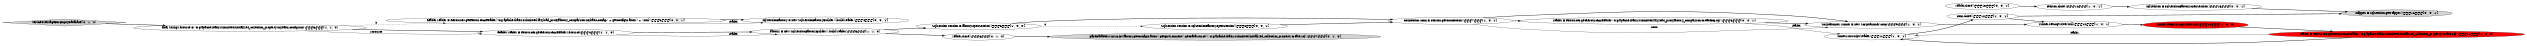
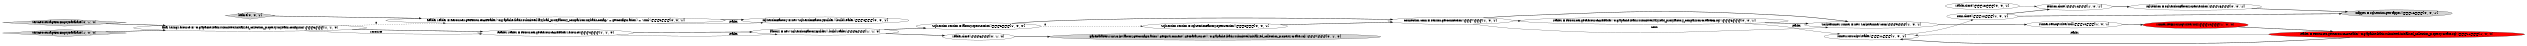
edge "reader.close()@@@13@@@['0', '0', '1']" -> "session.close()@@@14@@@['1', '0', '1']": style bold -> solid
node "before['0', '0', '1']": added
edge "conn.close()@@@12@@@['1', '0', '1']" -> "runner.setLogWriter(null)@@@10@@@['1', '0', '1']": now "conn.close()@@@12@@@['1', '0', '1']" -> "session.close()@@@14@@@['1', '0', '1']"
edge "runner.runScript(reader)@@@11@@@['1', '0', '1']" -> "conn.close()@@@12@@@['1', '0', '1']": style bold -> solid
node "testGetMessageForEmptyDatabase['1', '0', '0']": added
